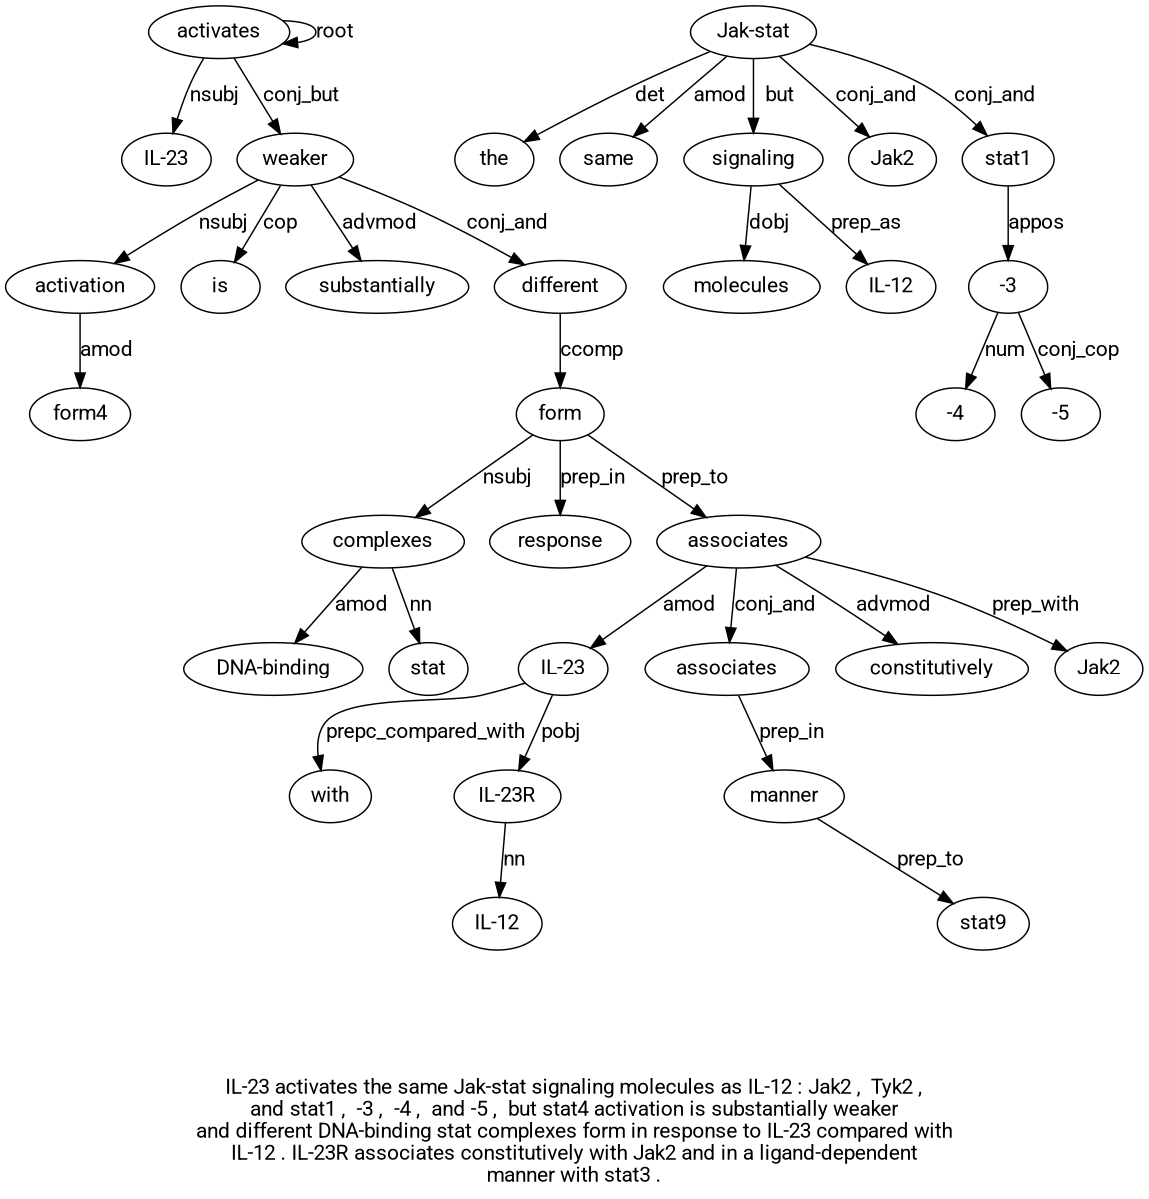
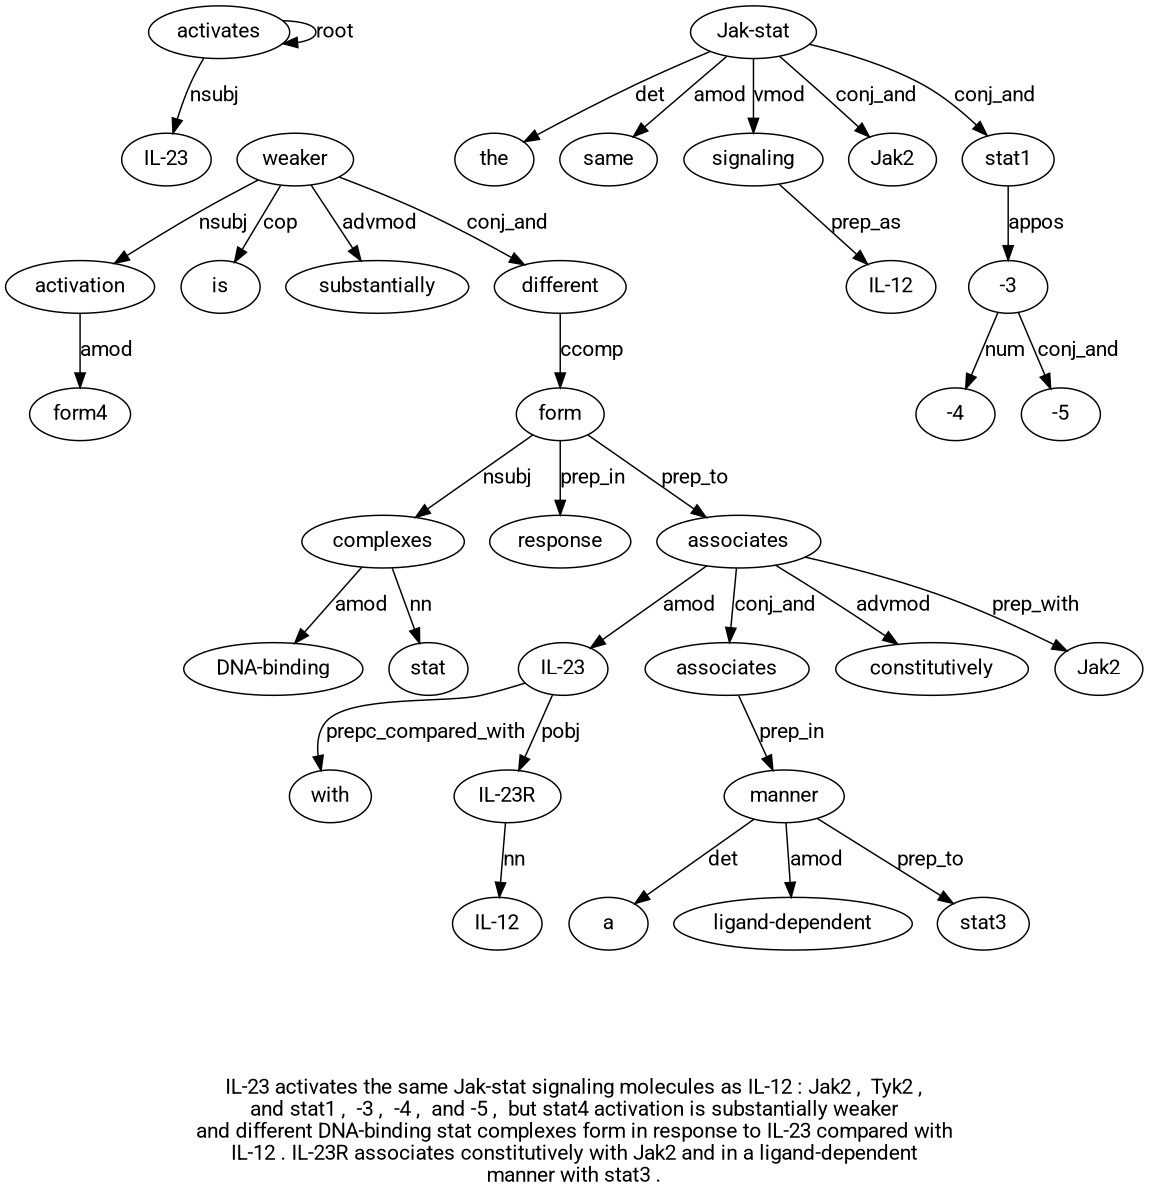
edge "activates" -> "weaker": removed, label "conj_but"
edge "Jak-stat" -> "signaling": label "but" -> "vmod"
node "molecules": removed
edge "-3" -> "-5": label "conj_cop" -> "conj_and"
node "a": added
node "ligand-dependent": added
node "stat9": label "stat9" -> "stat3"
